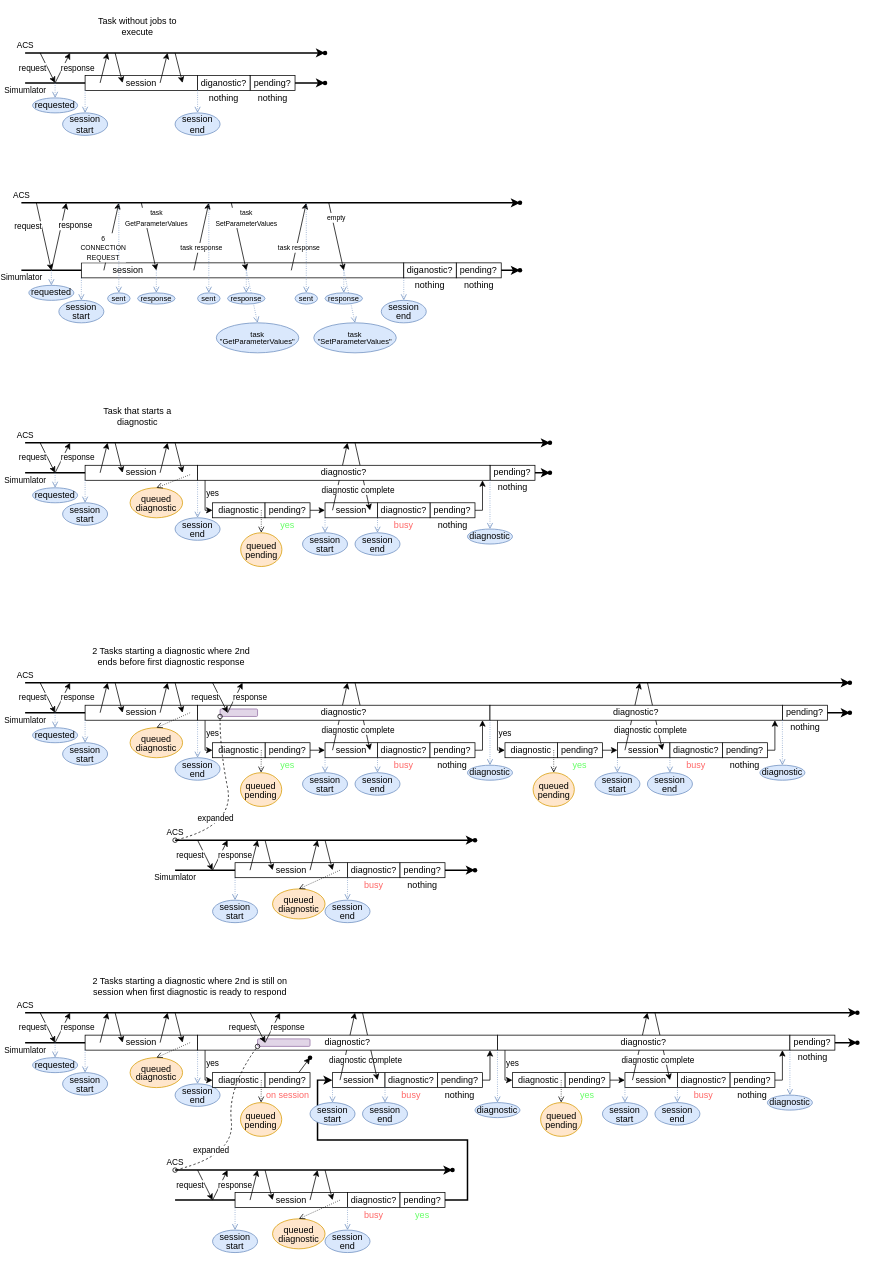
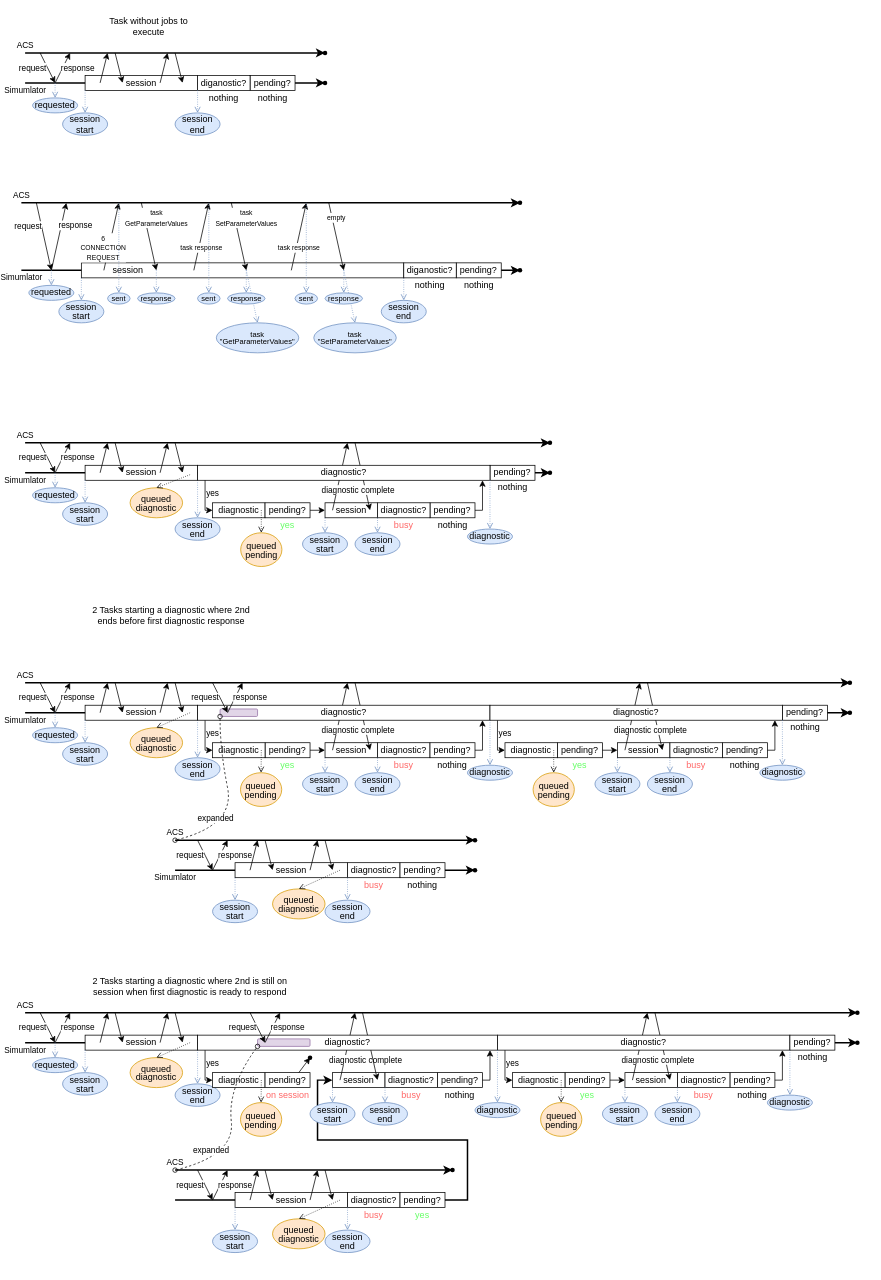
node "Task without jobs to execute": moved (138, 27) -> (149, 27)
node "Task that starts a diagnostic": removed
node "2 Tasks starting a diagnostic where 2nd ends before first diagnostic response": moved (171, 657) -> (171, 615)
